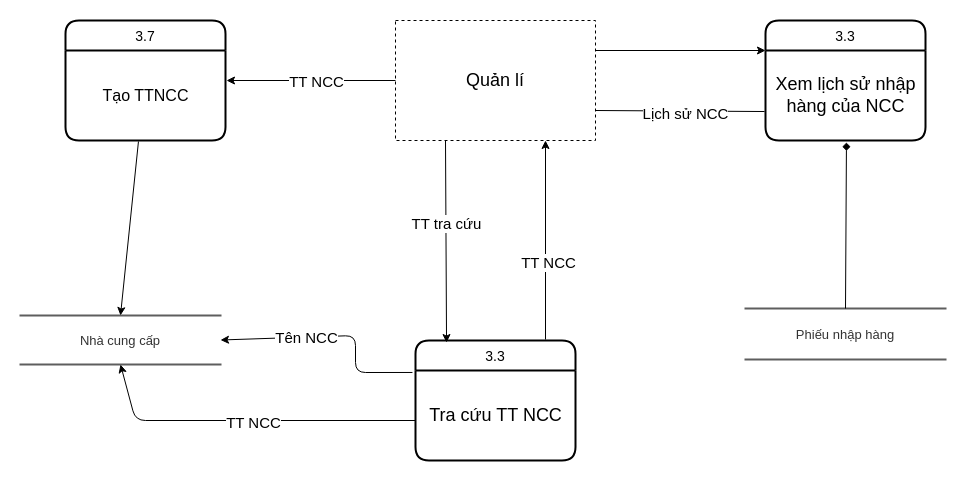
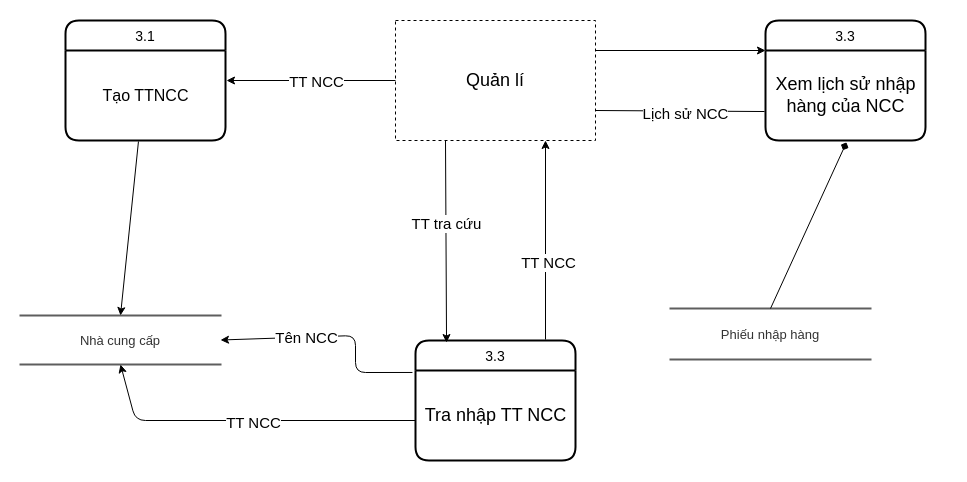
node "3.7": label "3.7" -> "3.1"
node "Phiếu nhập hàng": moved (846, 334) -> (771, 334)
node "Tra cứu TT NCC": label "Tra cứu TT NCC" -> "Tra nhập TT NCC"
